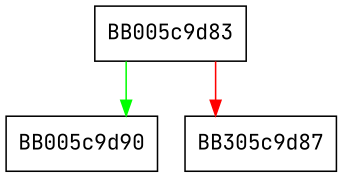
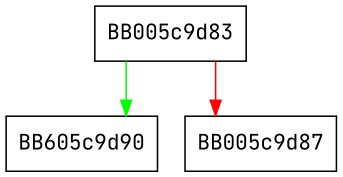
node "BB005c9d90": label "BB005c9d90" -> "BB605c9d90"
node "BB305c9d87": label "BB305c9d87" -> "BB005c9d87"
